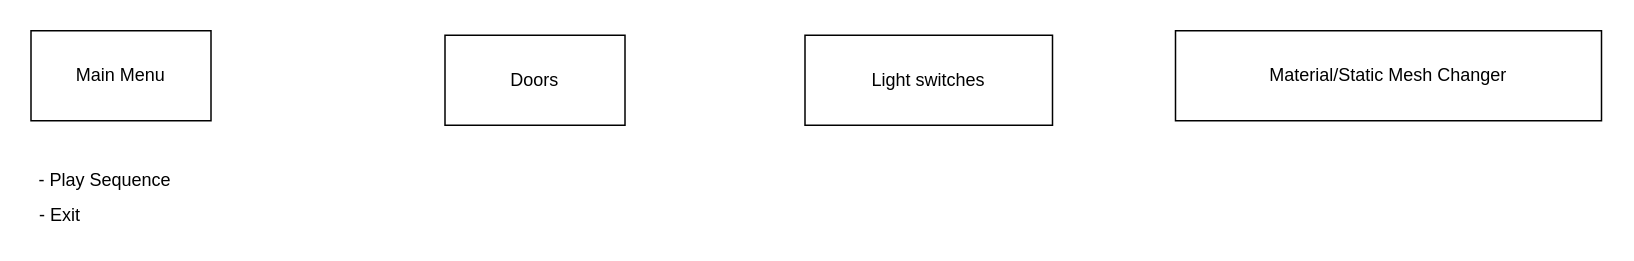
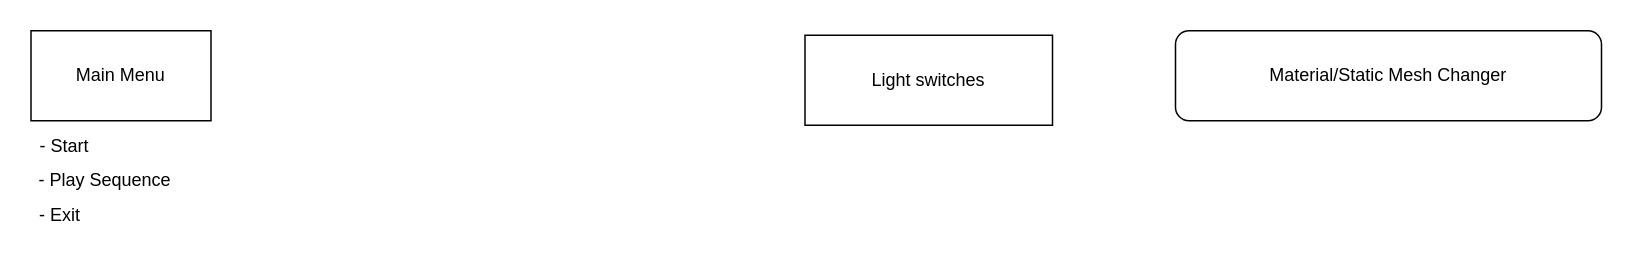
node "Material/Static Mesh Changer": shape rectangle -> rounded rectangle
node "Doors": removed
node "- Start": added
